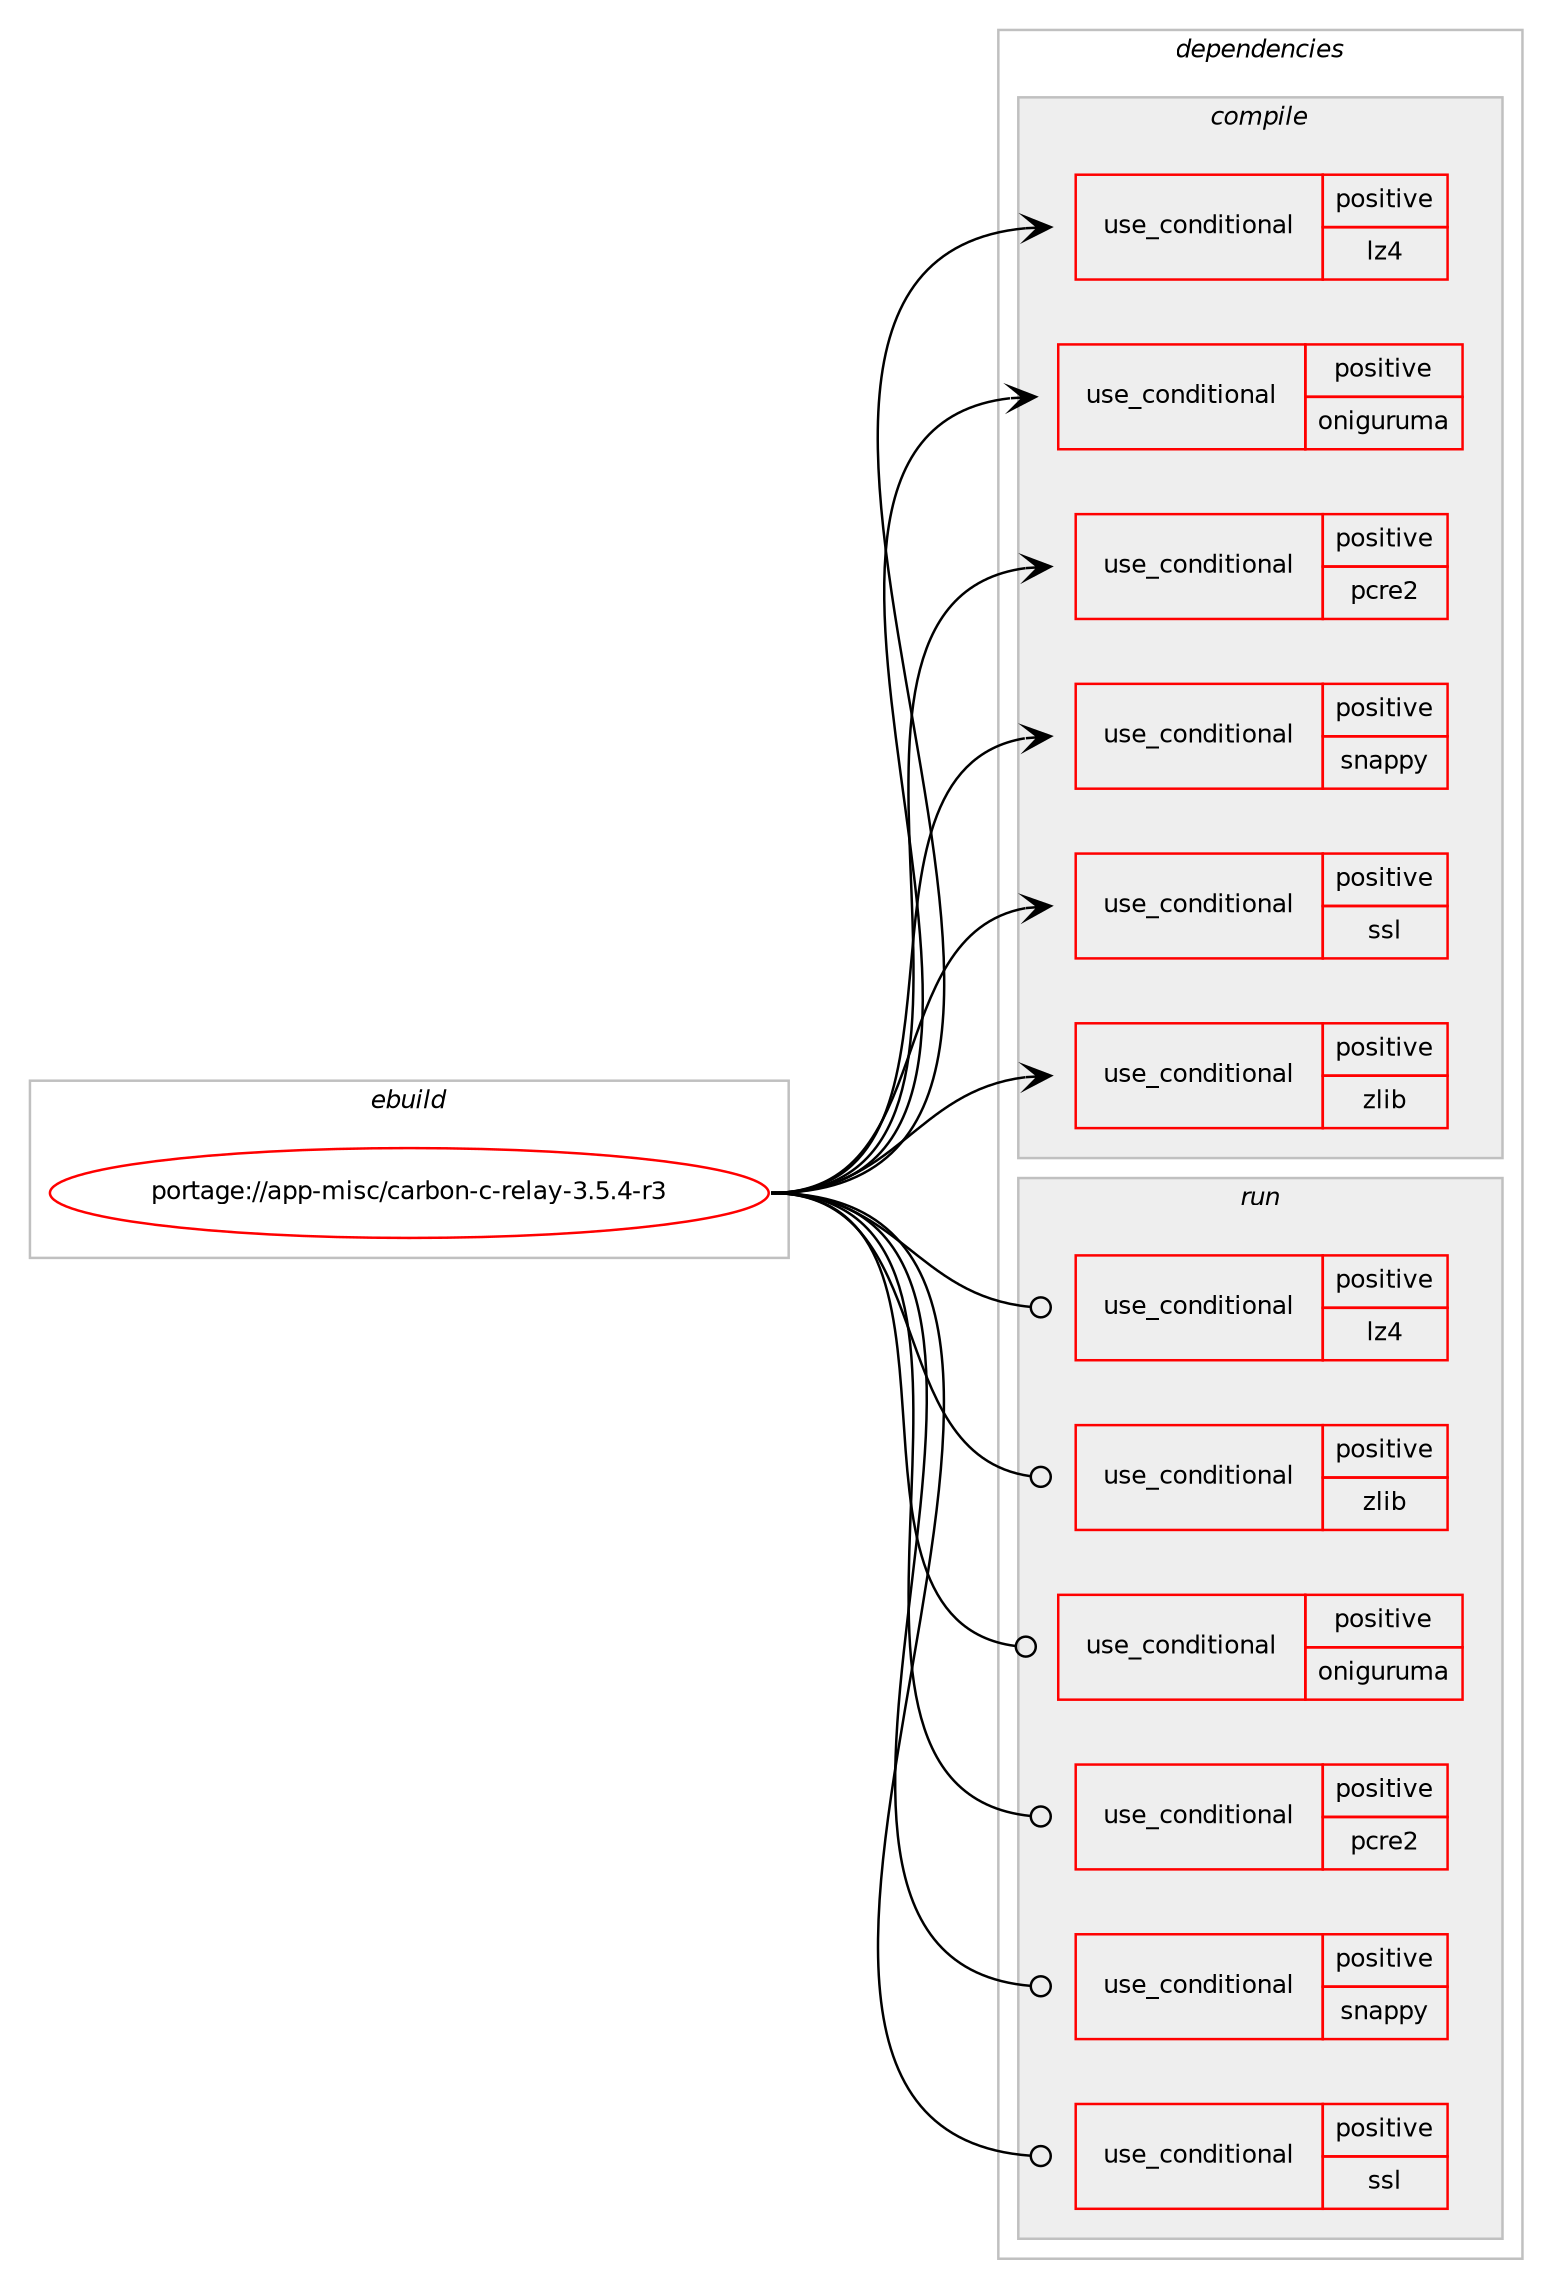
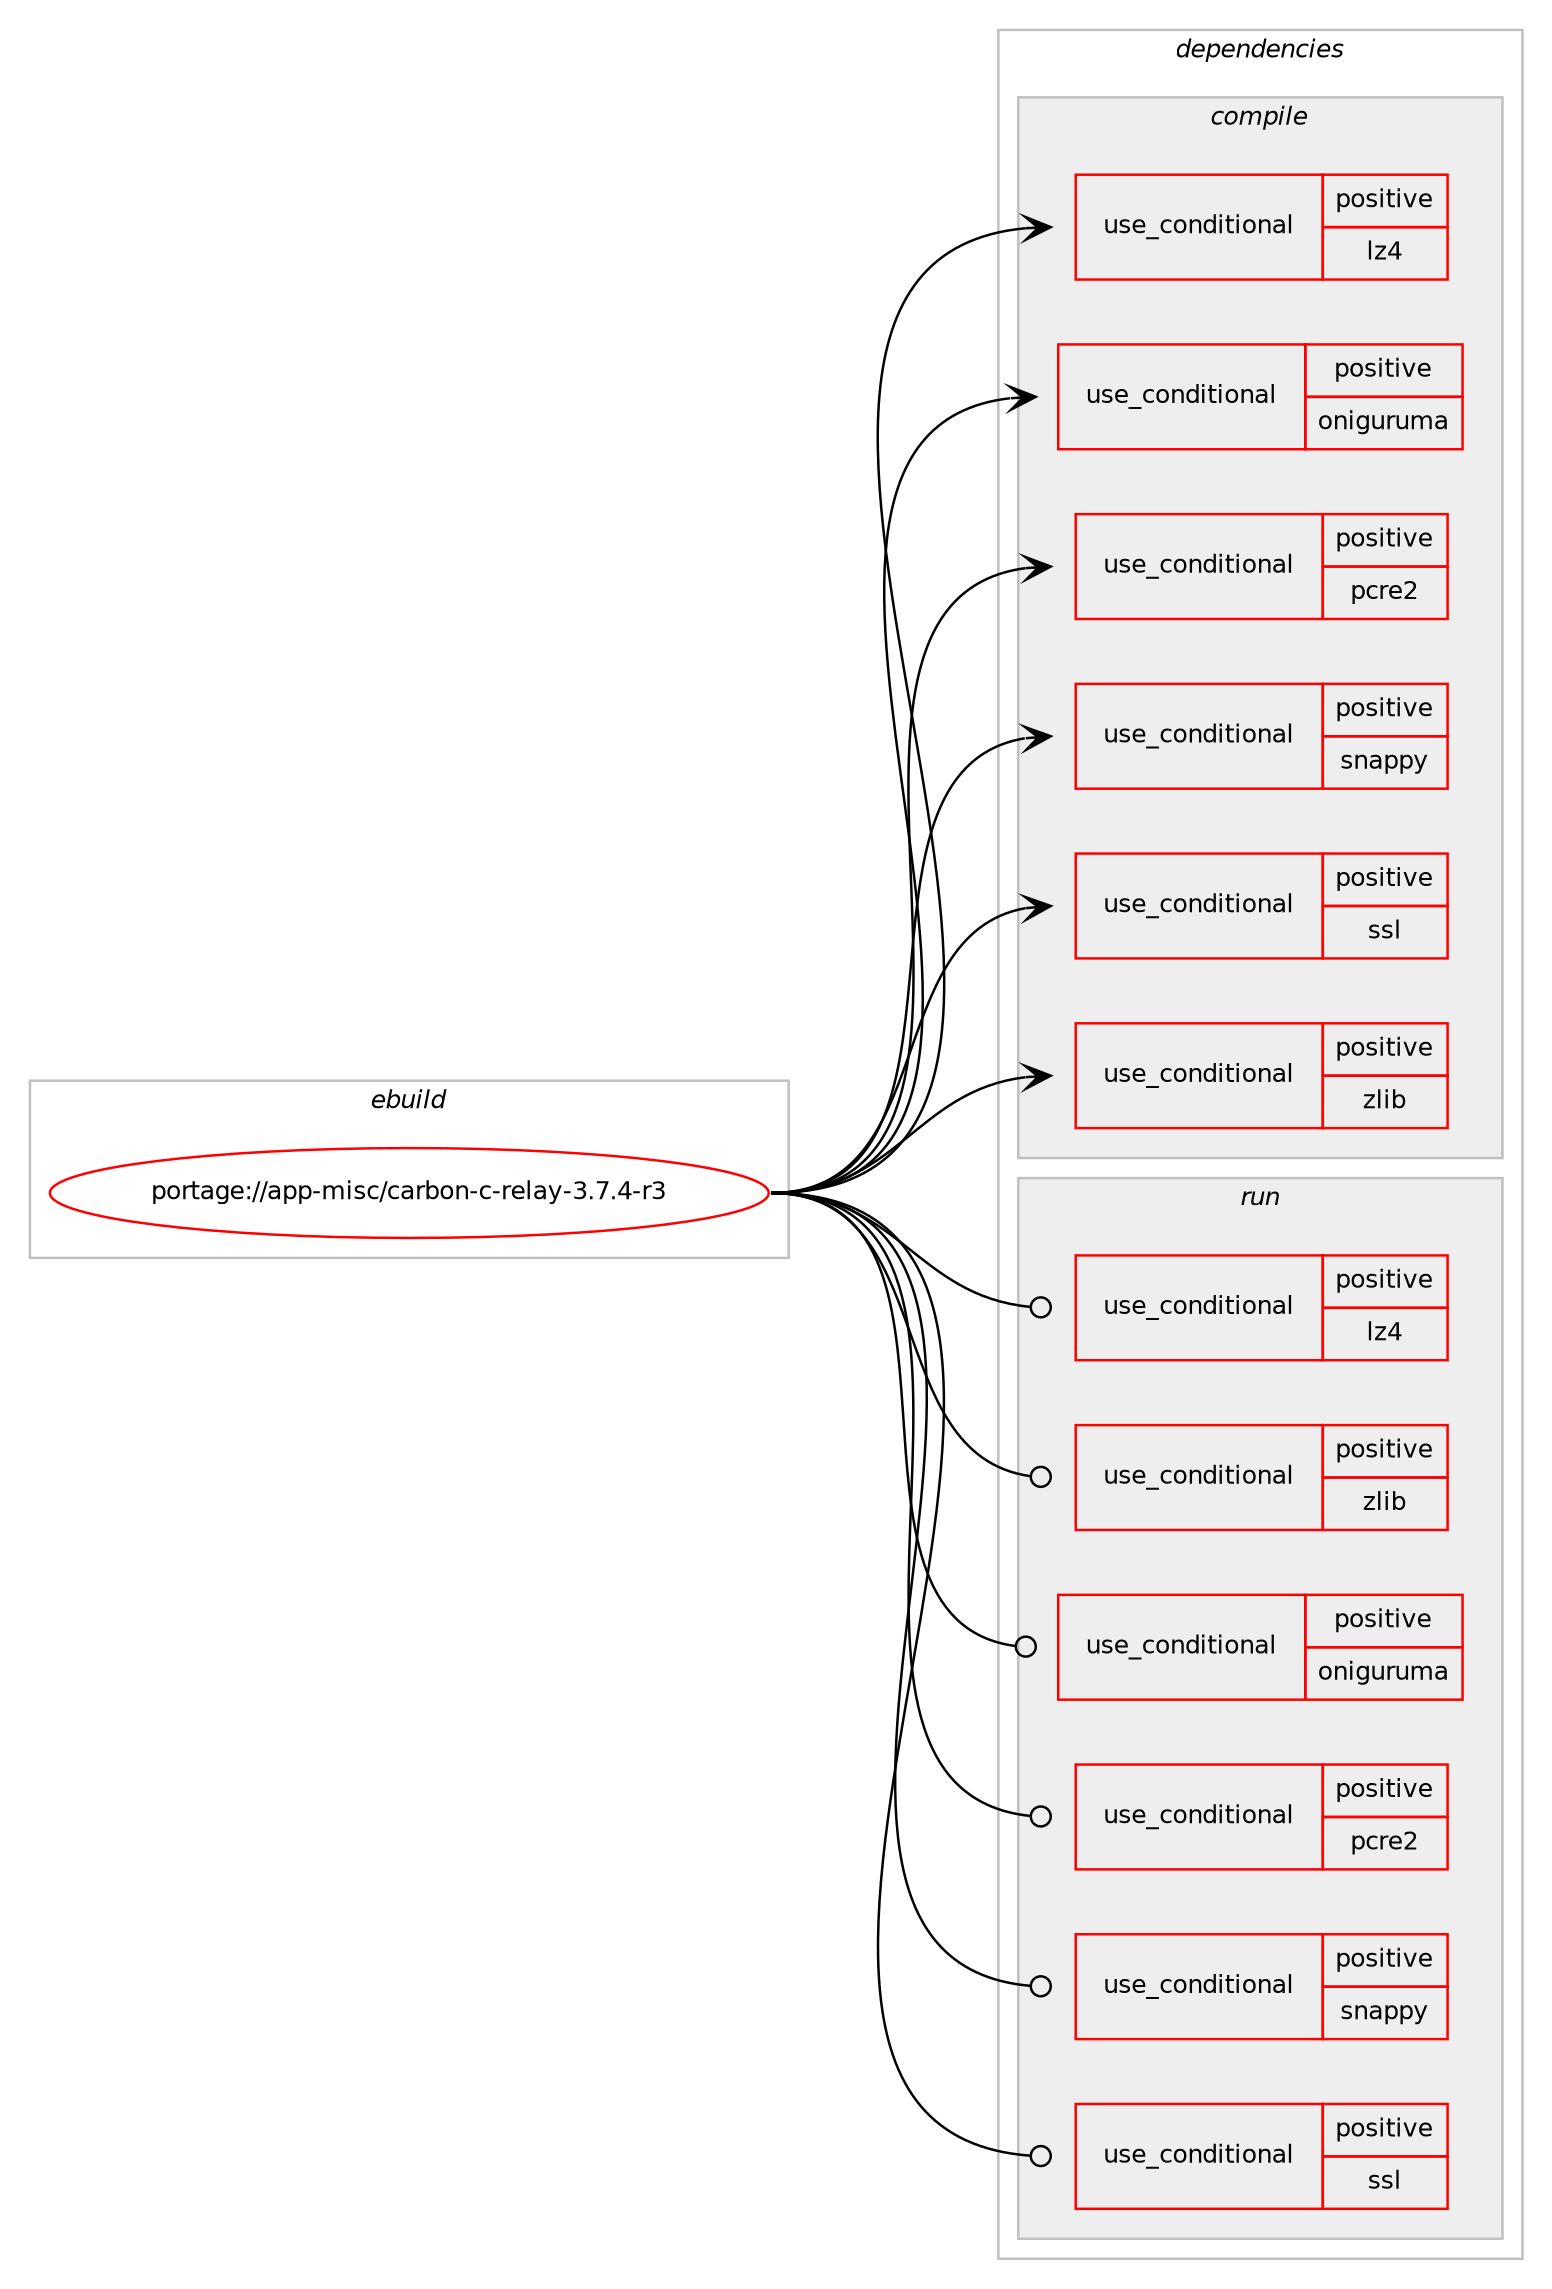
node "portage://app-misc/carbon-c-relay-3.5.4-r3": label "portage://app-misc/carbon-c-relay-3.5.4-r3" -> "portage://app-misc/carbon-c-relay-3.7.4-r3"
